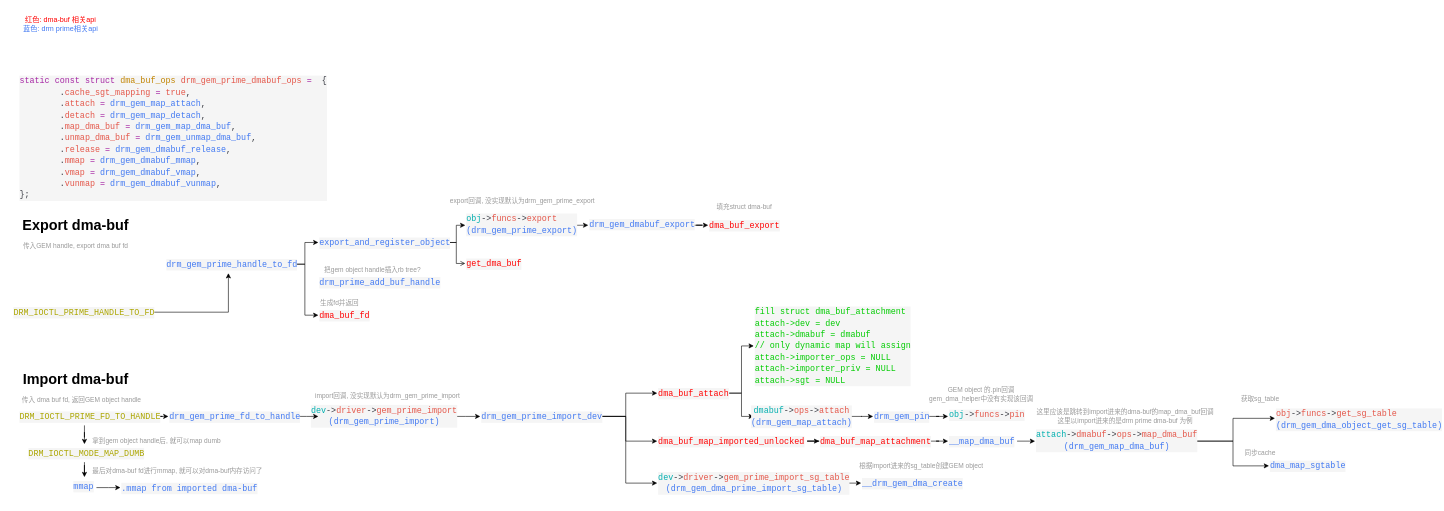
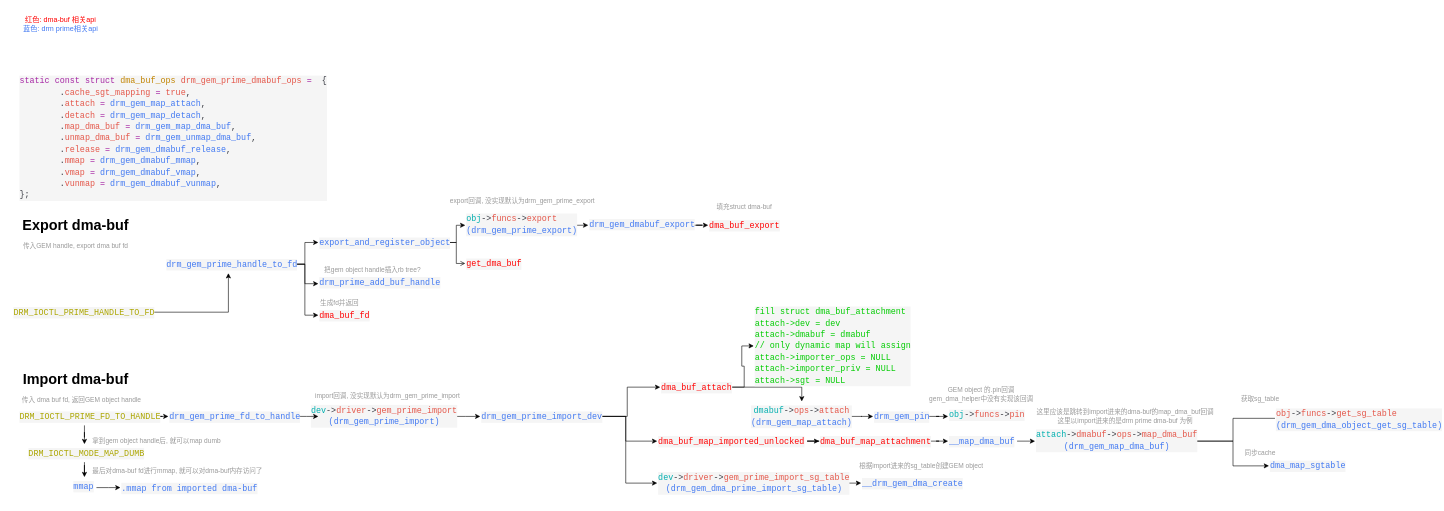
edge "drm_gem_prime_handle_to_fd" -> "drm_prime_add_buf_handle": added
node "dma_buf_attach": moved (693, 393) -> (696, 387)
edge "attach->dmabuf->ops->map_dma_buf (drm_gem_map_dma_buf)" -> "obj->funcs->get_sg_table (drm_gem_dma_object_get_sg_table)": arrowhead classic -> none
